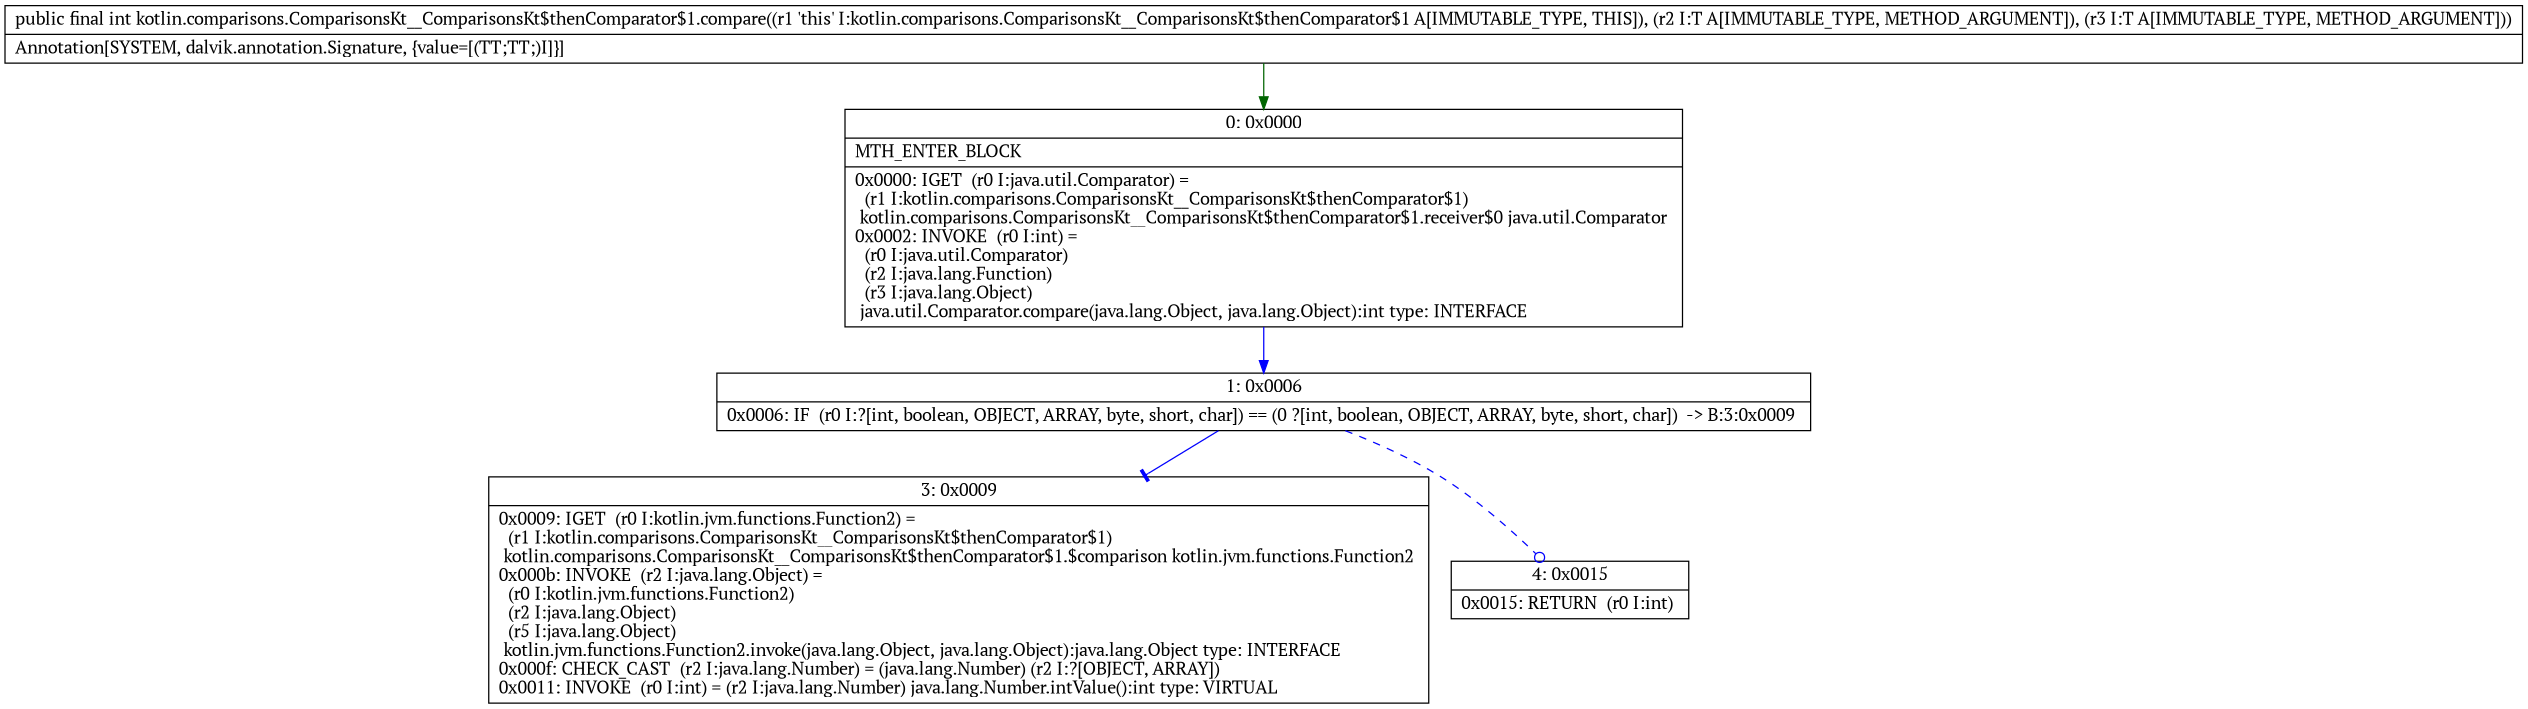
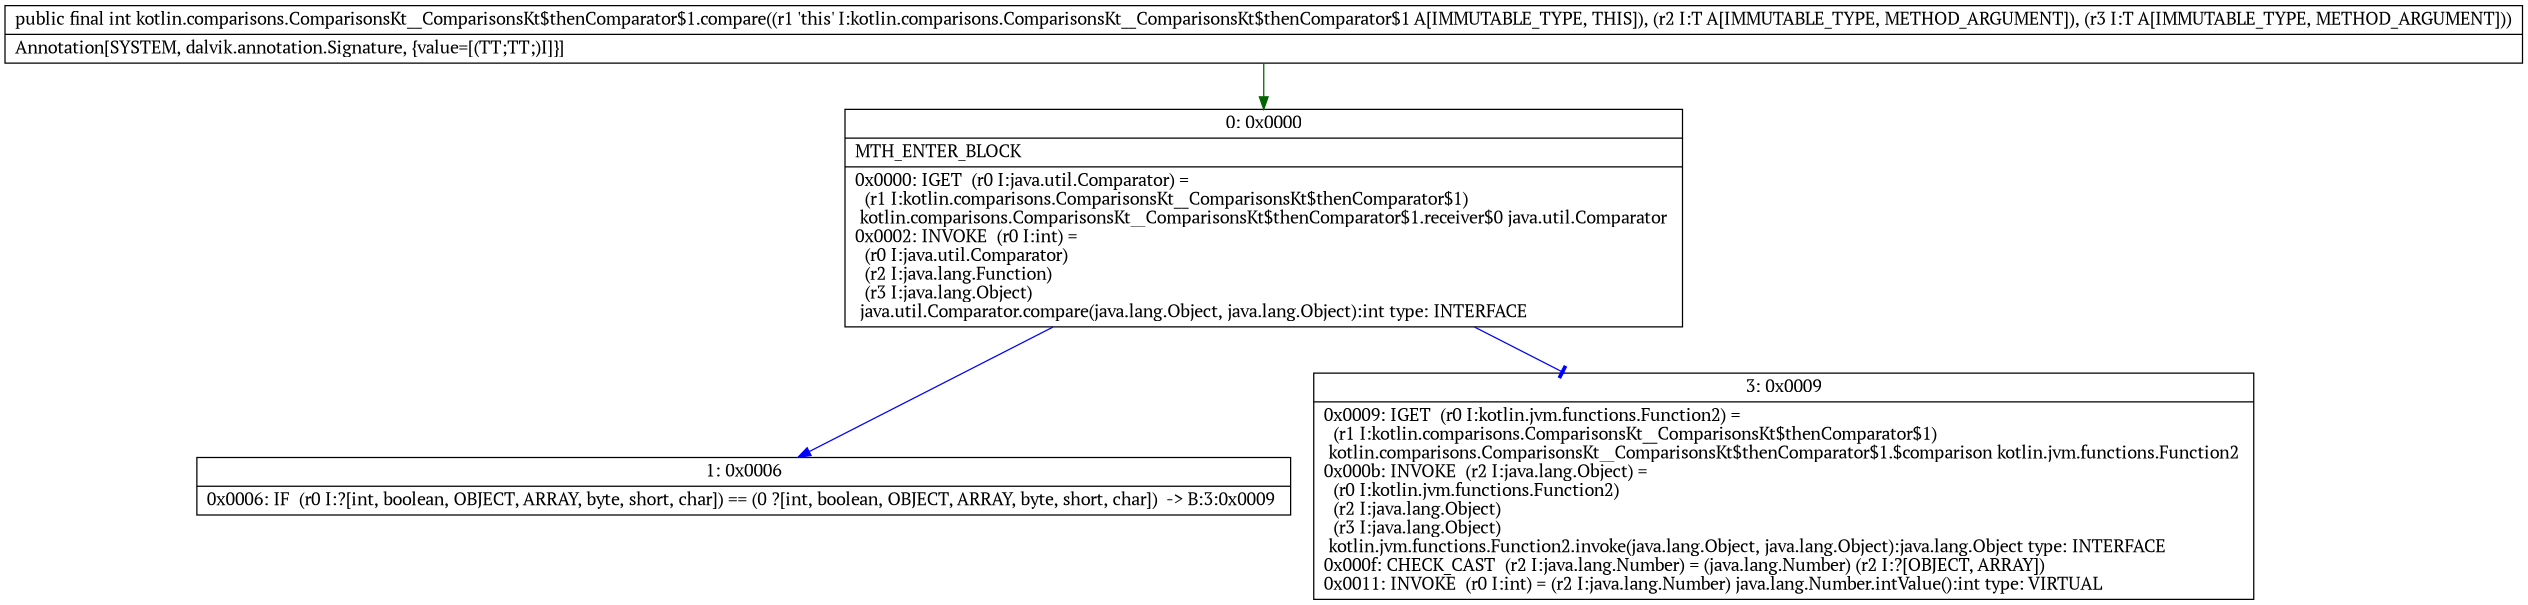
edge "1: 0x0006" -> "3: 0x0009": now "0: 0x0000" -> "3: 0x0009"
node "4: 0x0015": removed
node "3: 0x0009": text "(r5 I:java.lang.Object)" -> "(r3 I:java.lang.Object)"
